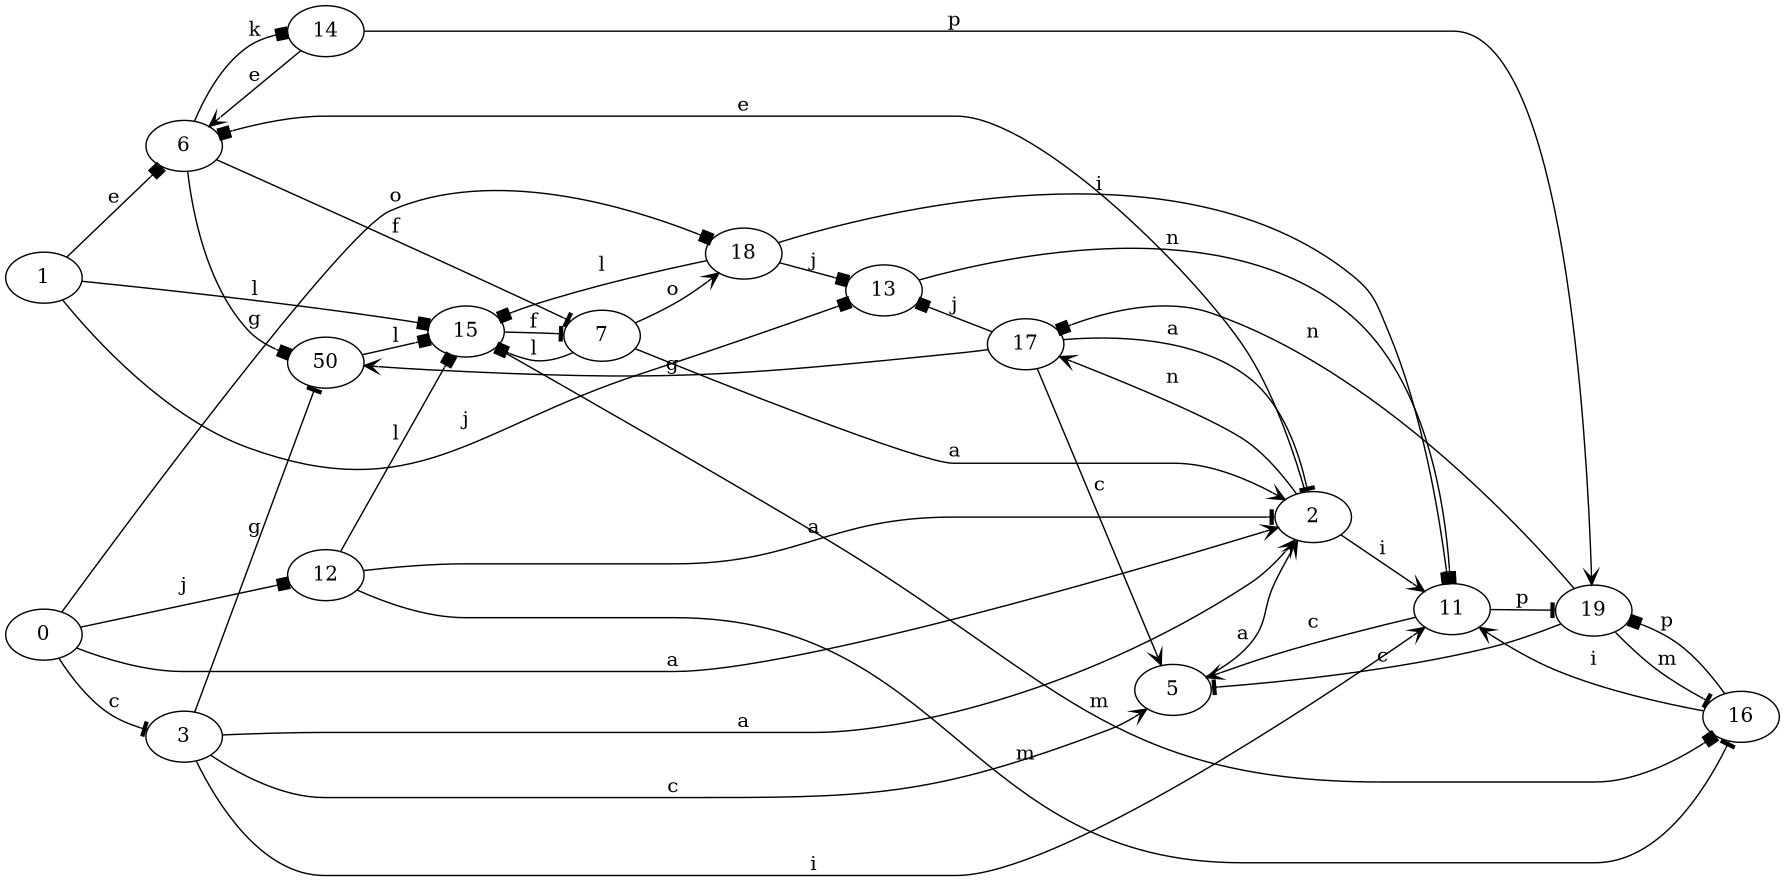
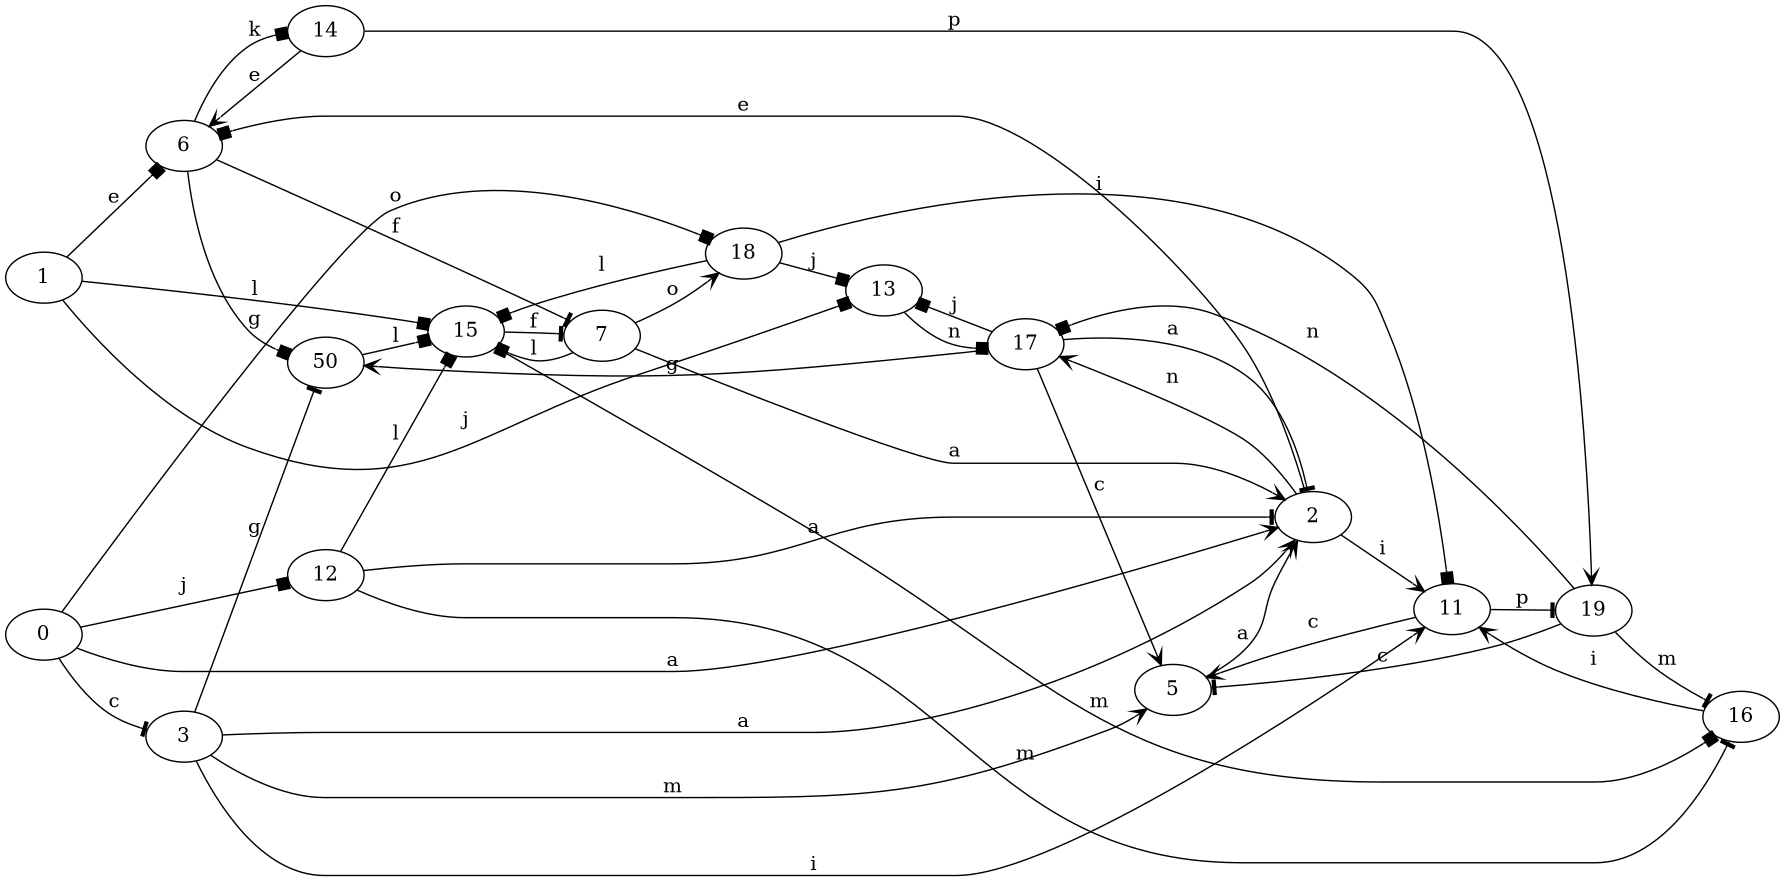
edge "13" -> "11": now "13" -> "17"
edge "16" -> "19": removed, label "p"
edge "3" -> "5": label "c" -> "m"
